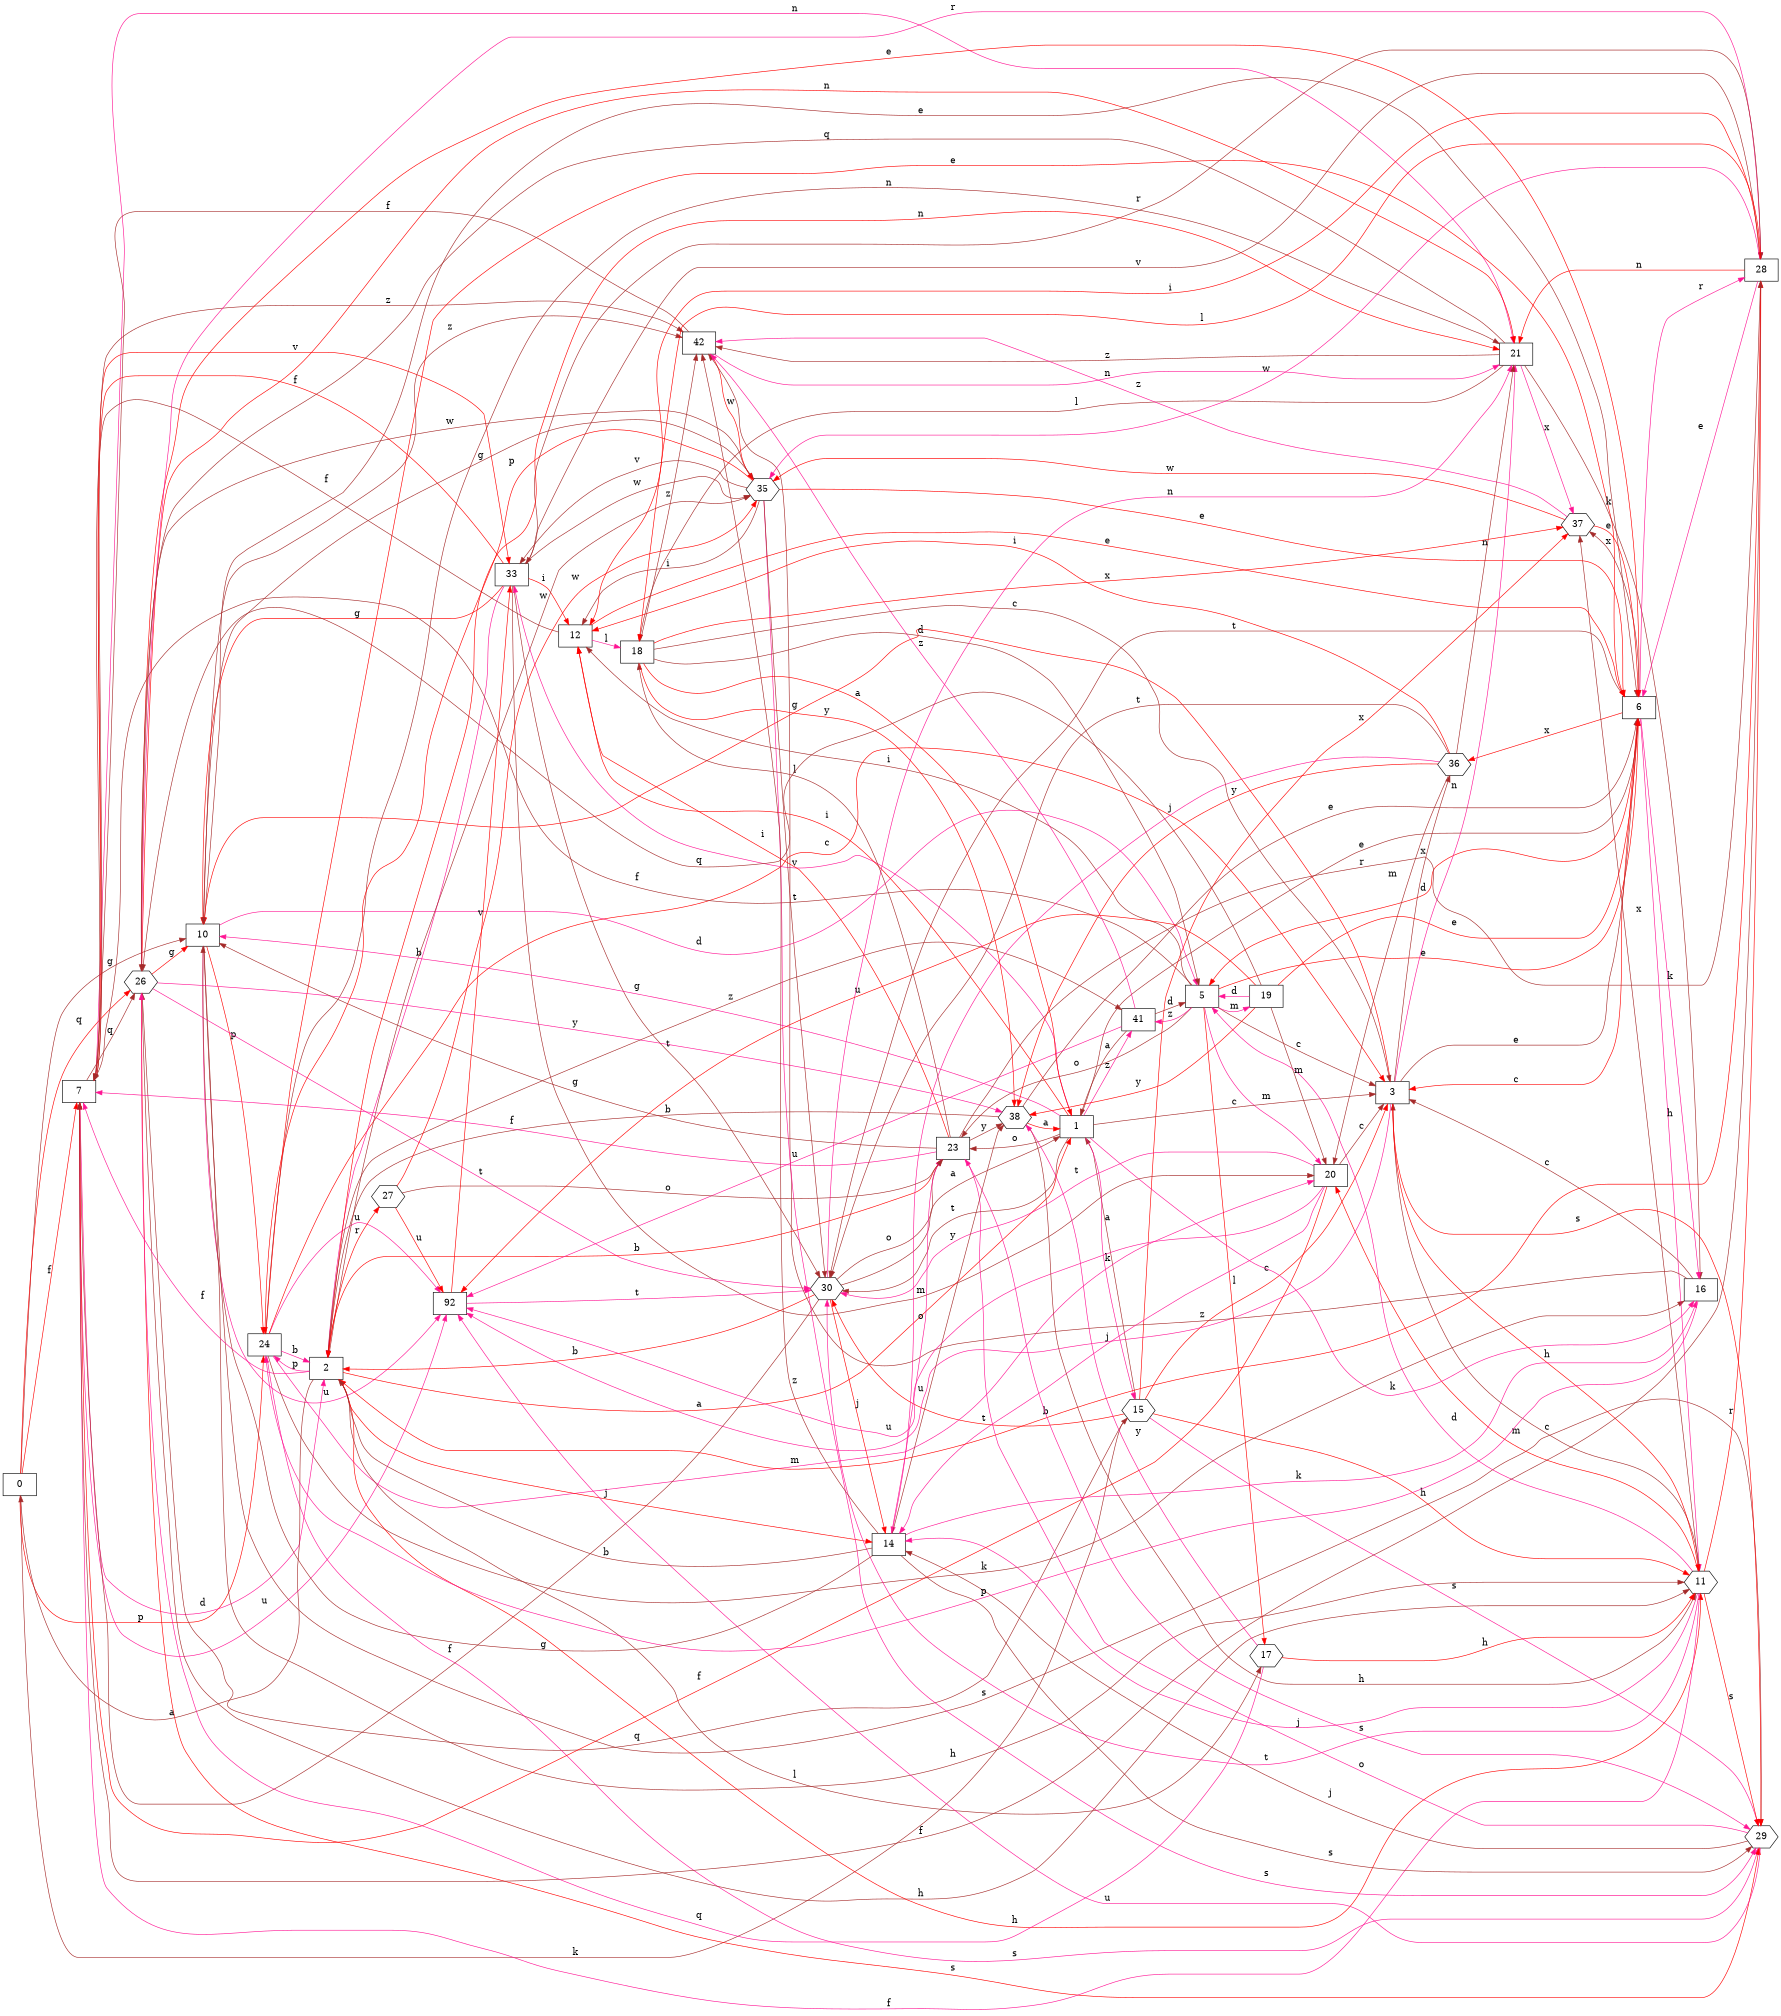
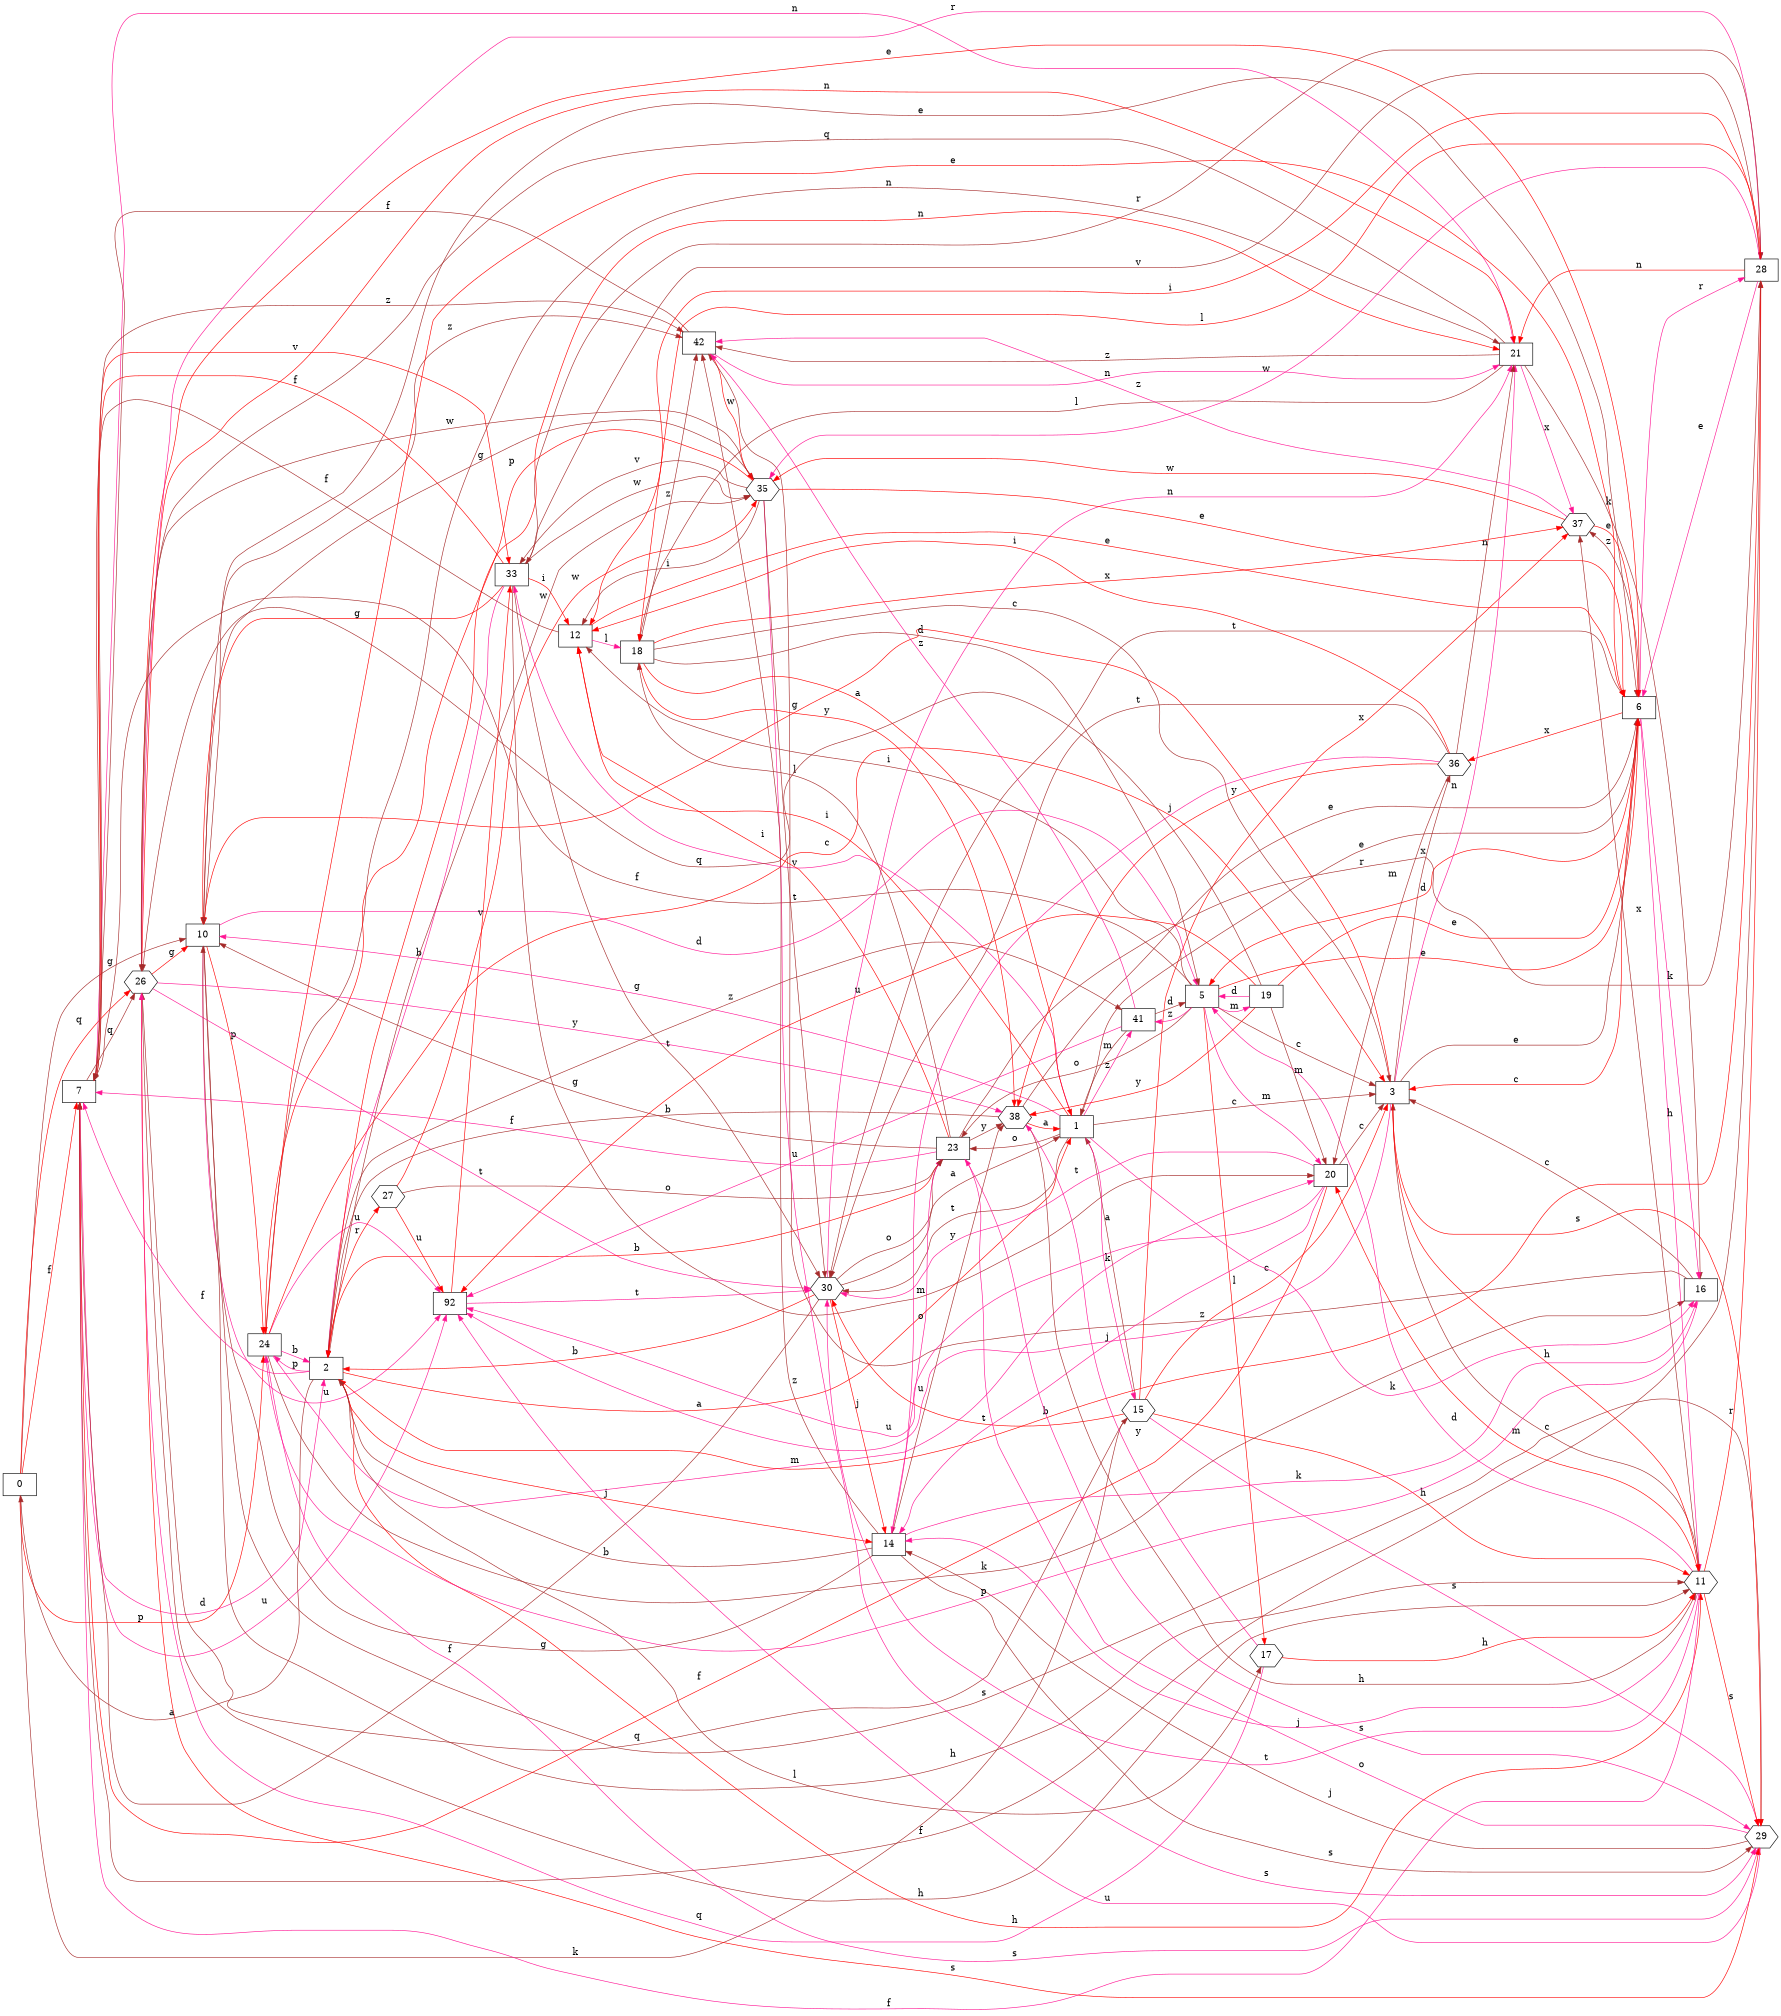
edge "6" -> "37": label "x" -> "z"
edge "41" -> "1": label "a" -> "m"
